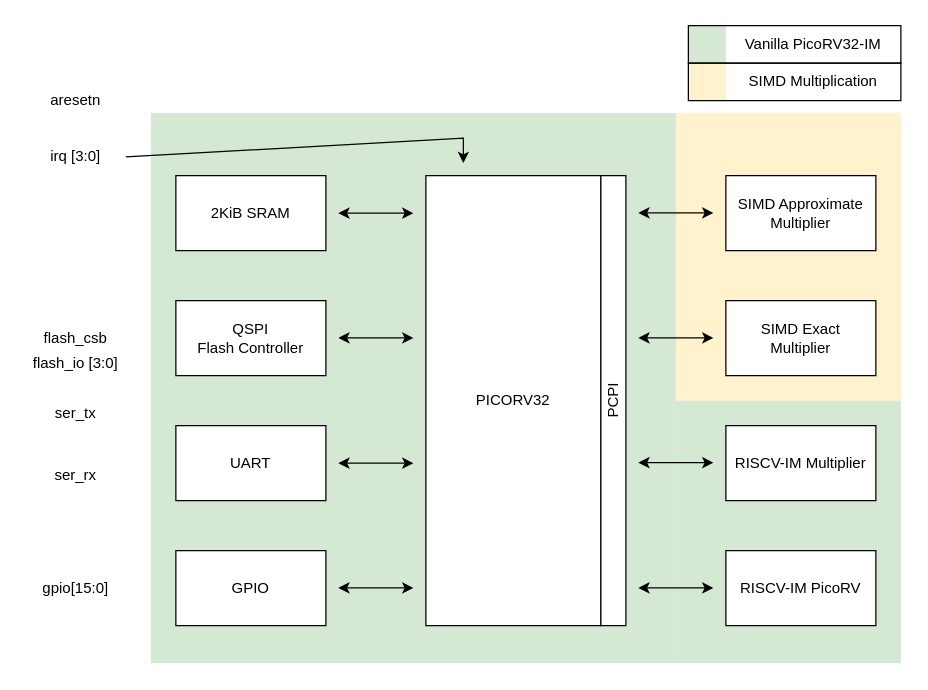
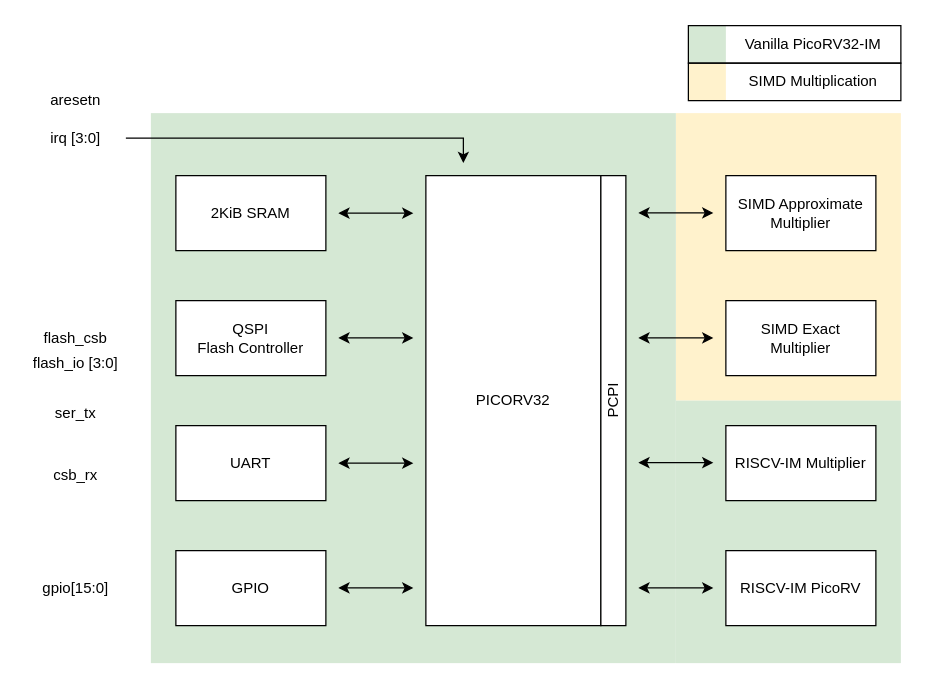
node "irq [3:0]": moved (76, 157) -> (76, 138)
node "ser_rx": label "ser_rx" -> "csb_rx"
